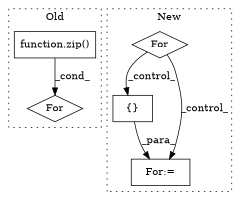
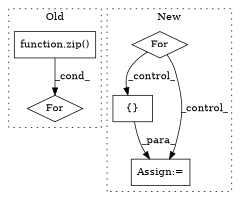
node "For:=": label "For:=" -> "Assign:="
